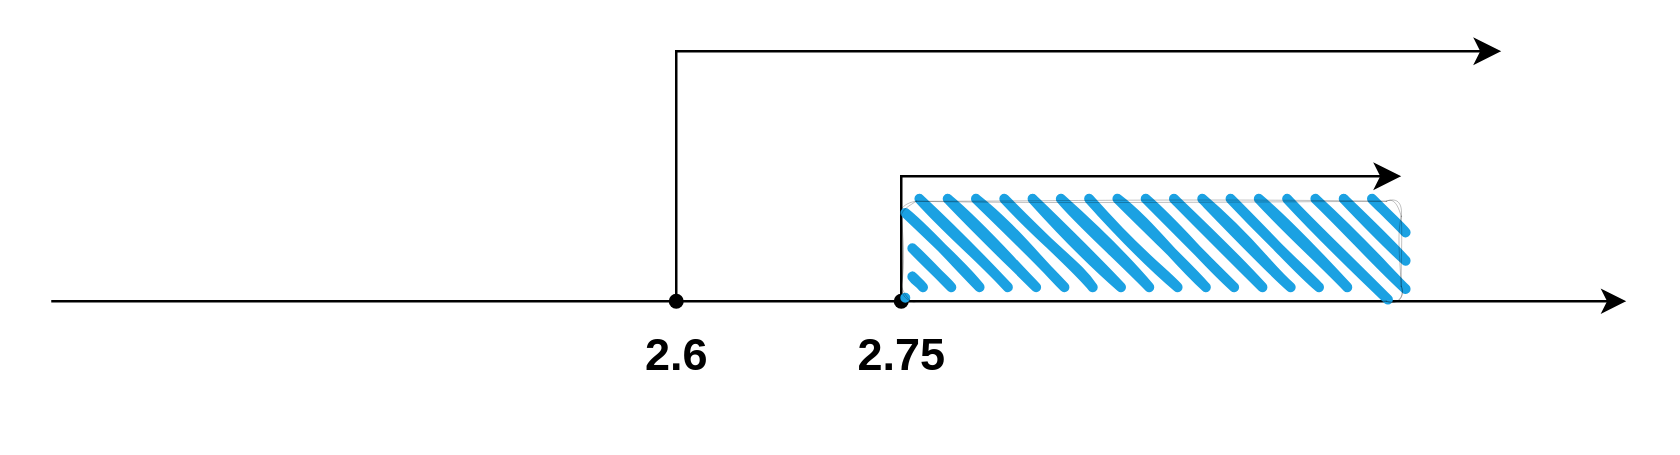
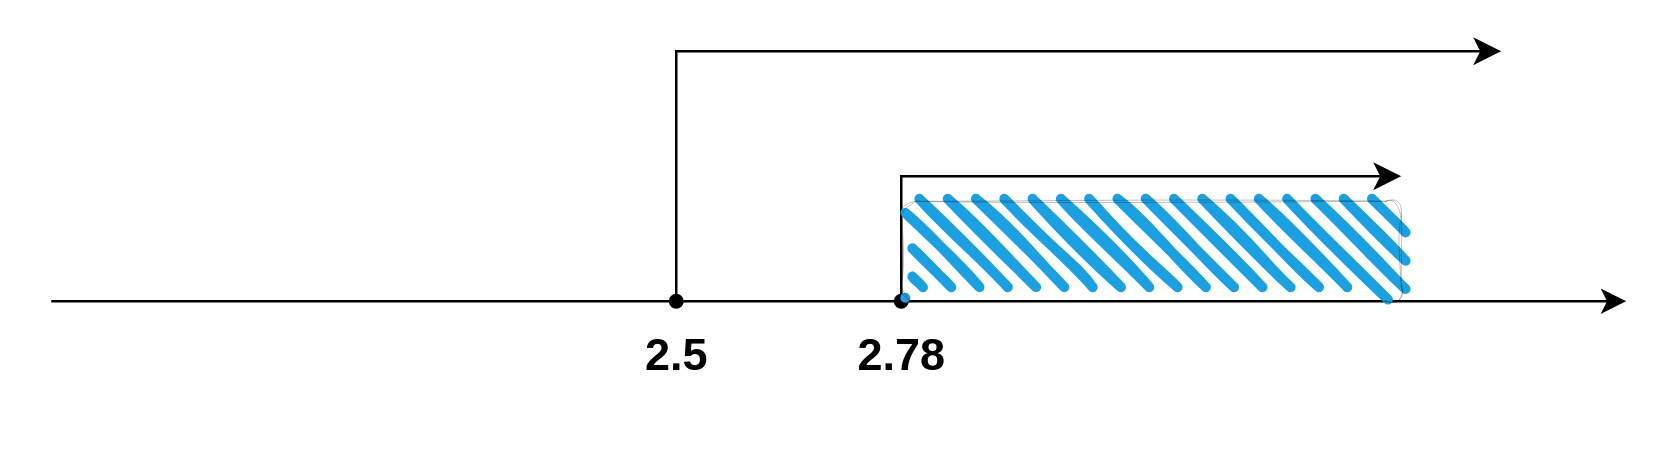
node "2.6": label "2.6" -> "2.5"
node "2.75": label "2.75" -> "2.78"
